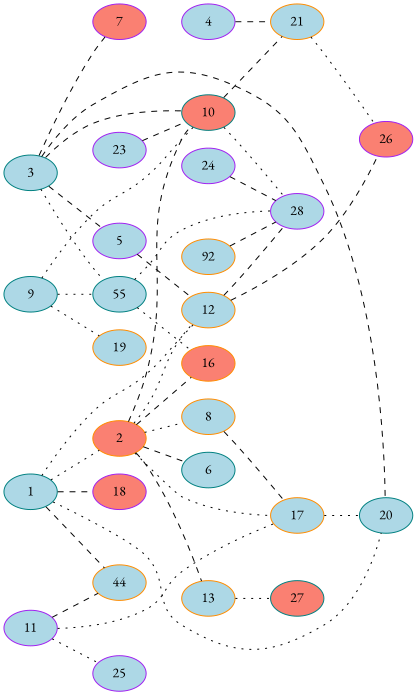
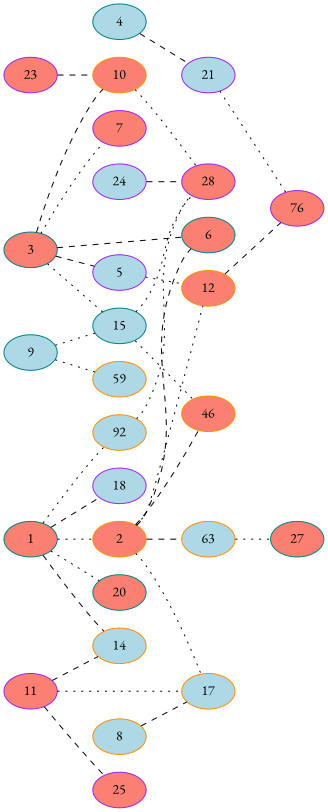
node "4": color purple -> teal
node "21": color darkorange -> purple
edge "21" -- "10": removed
edge "7" -- "3": style dashed -> dotted
node "10": color teal -> darkorange
node "26": label "26" -> "76"
node "23": fillcolor lightblue -> salmon
edge "3" -- "20": now "3" -- "6"
node "3": fillcolor lightblue -> salmon
edge "10" -- "9": removed
node "28": fillcolor lightblue -> salmon
edge "28" -- "92": style dashed -> dotted
edge "28" -- "12": removed
edge "5" -- "12": style dashed -> dotted
edge "10" -- "2": removed
node "55": label "55" -> "15"
node "12": fillcolor lightblue -> salmon
node "19": label "19" -> "59"
node "16": label "16" -> "46"
edge "12" -- "1": now "92" -- "1"
edge "8" -- "2": removed
node "6": fillcolor lightblue -> salmon
node "1": fillcolor lightblue -> salmon
node "18": fillcolor salmon -> lightblue
edge "17" -- "20": removed
node "20": fillcolor lightblue -> salmon
node "44": label "44" -> "14"
node "13": label "13" -> "63"
node "11": fillcolor lightblue -> salmon
edge "11" -- "25": style dotted -> dashed
node "25": fillcolor lightblue -> salmon
